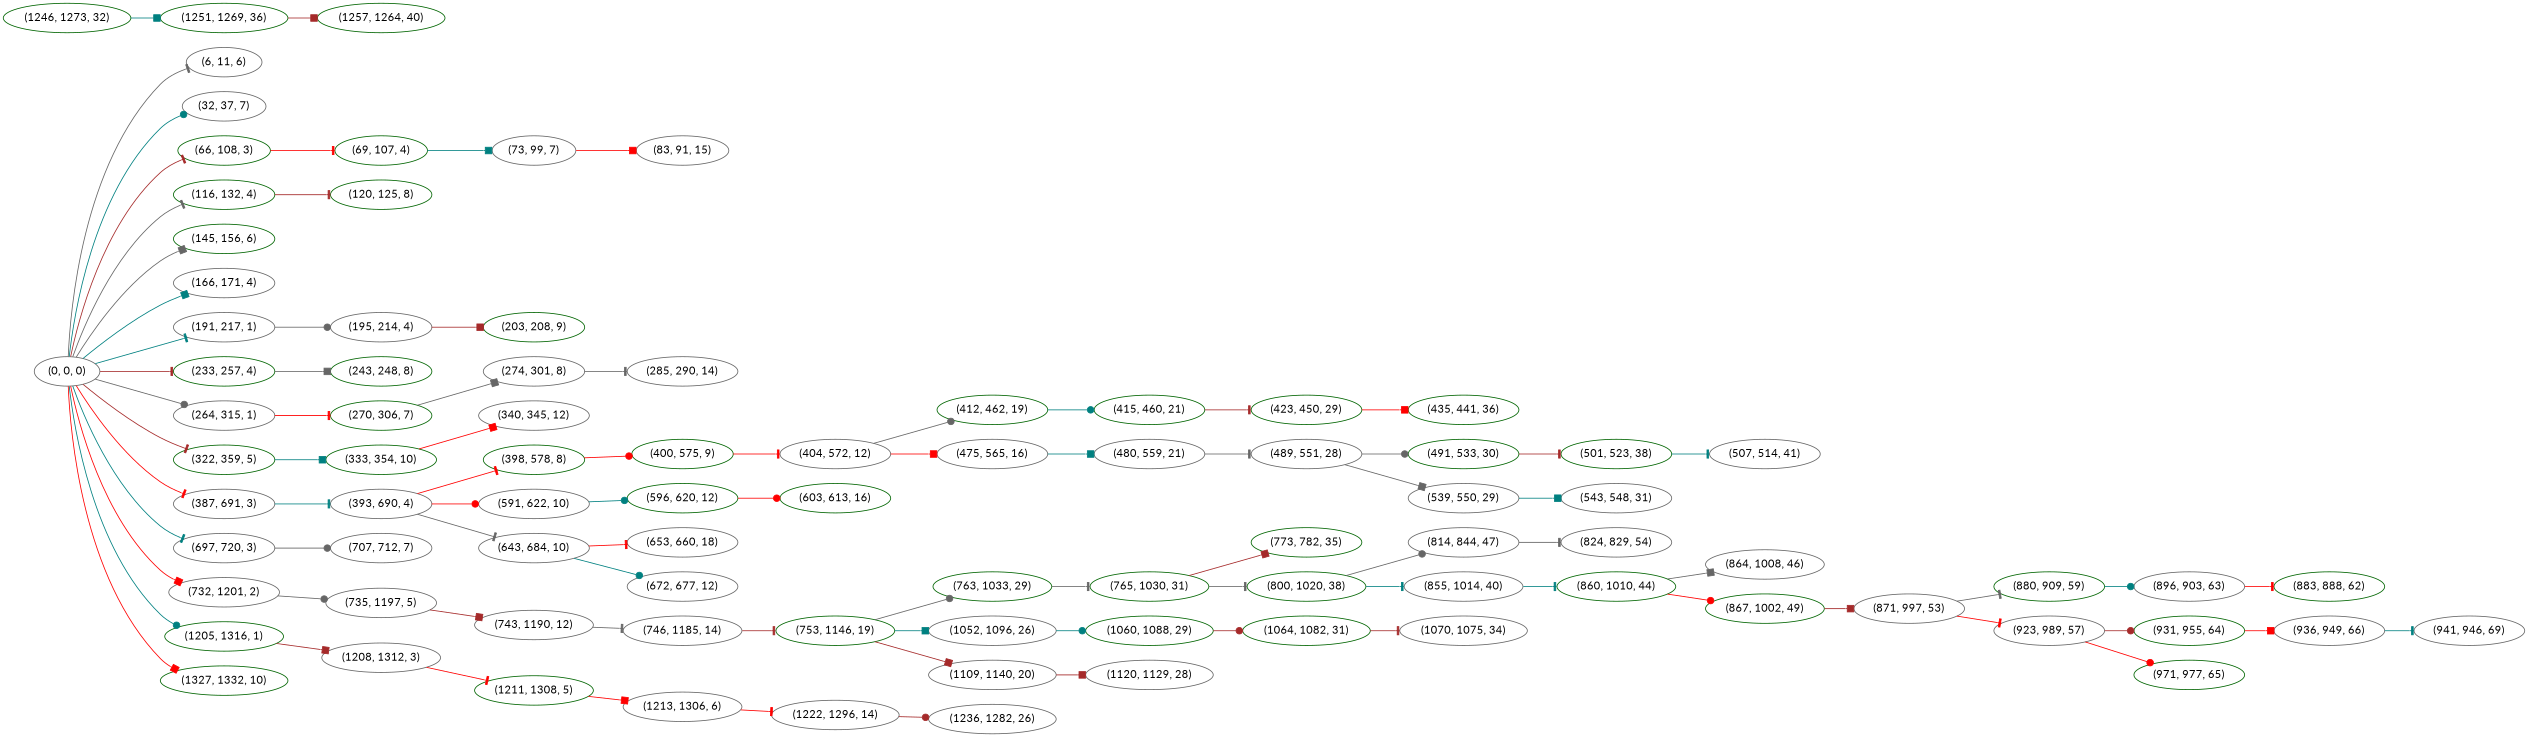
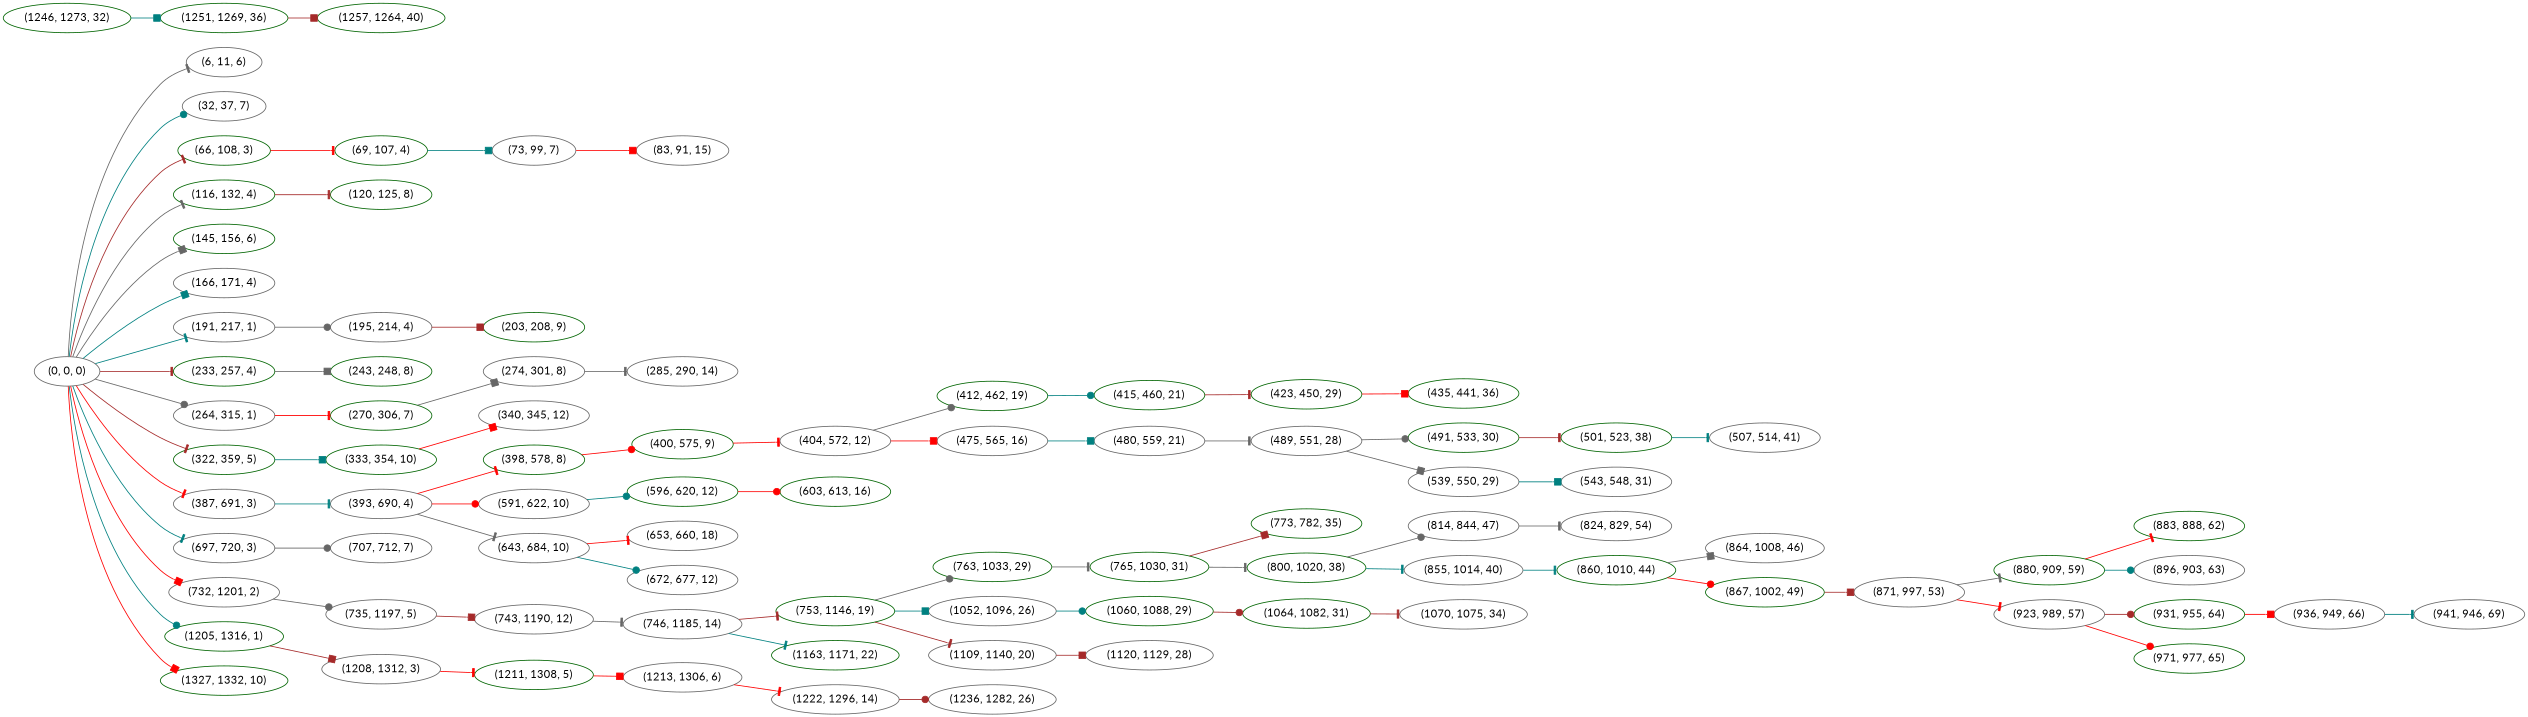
edge "(896, 903, 63)" -> "(883, 888, 62)": now "(880, 909, 59)" -> "(883, 888, 62)"
edge "(753, 1146, 19)" -> "(1109, 1140, 20)": arrowhead box -> tee
node "(1163, 1171, 22)": added
